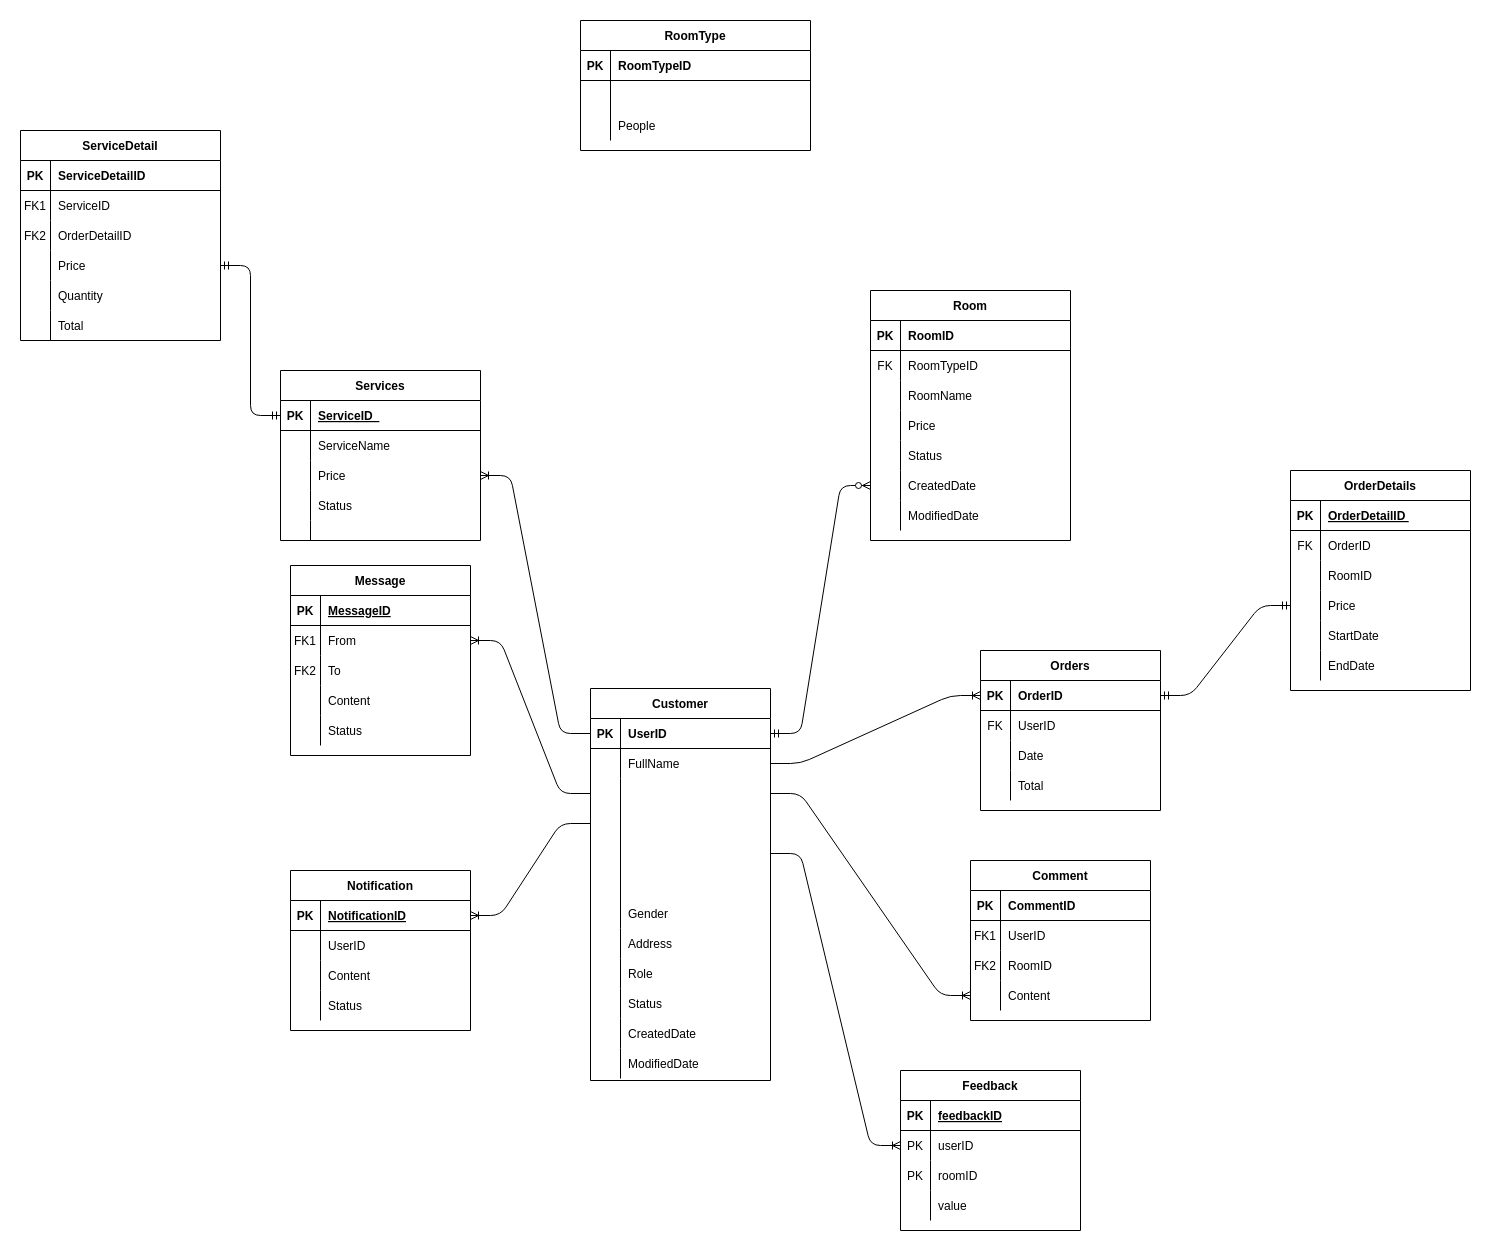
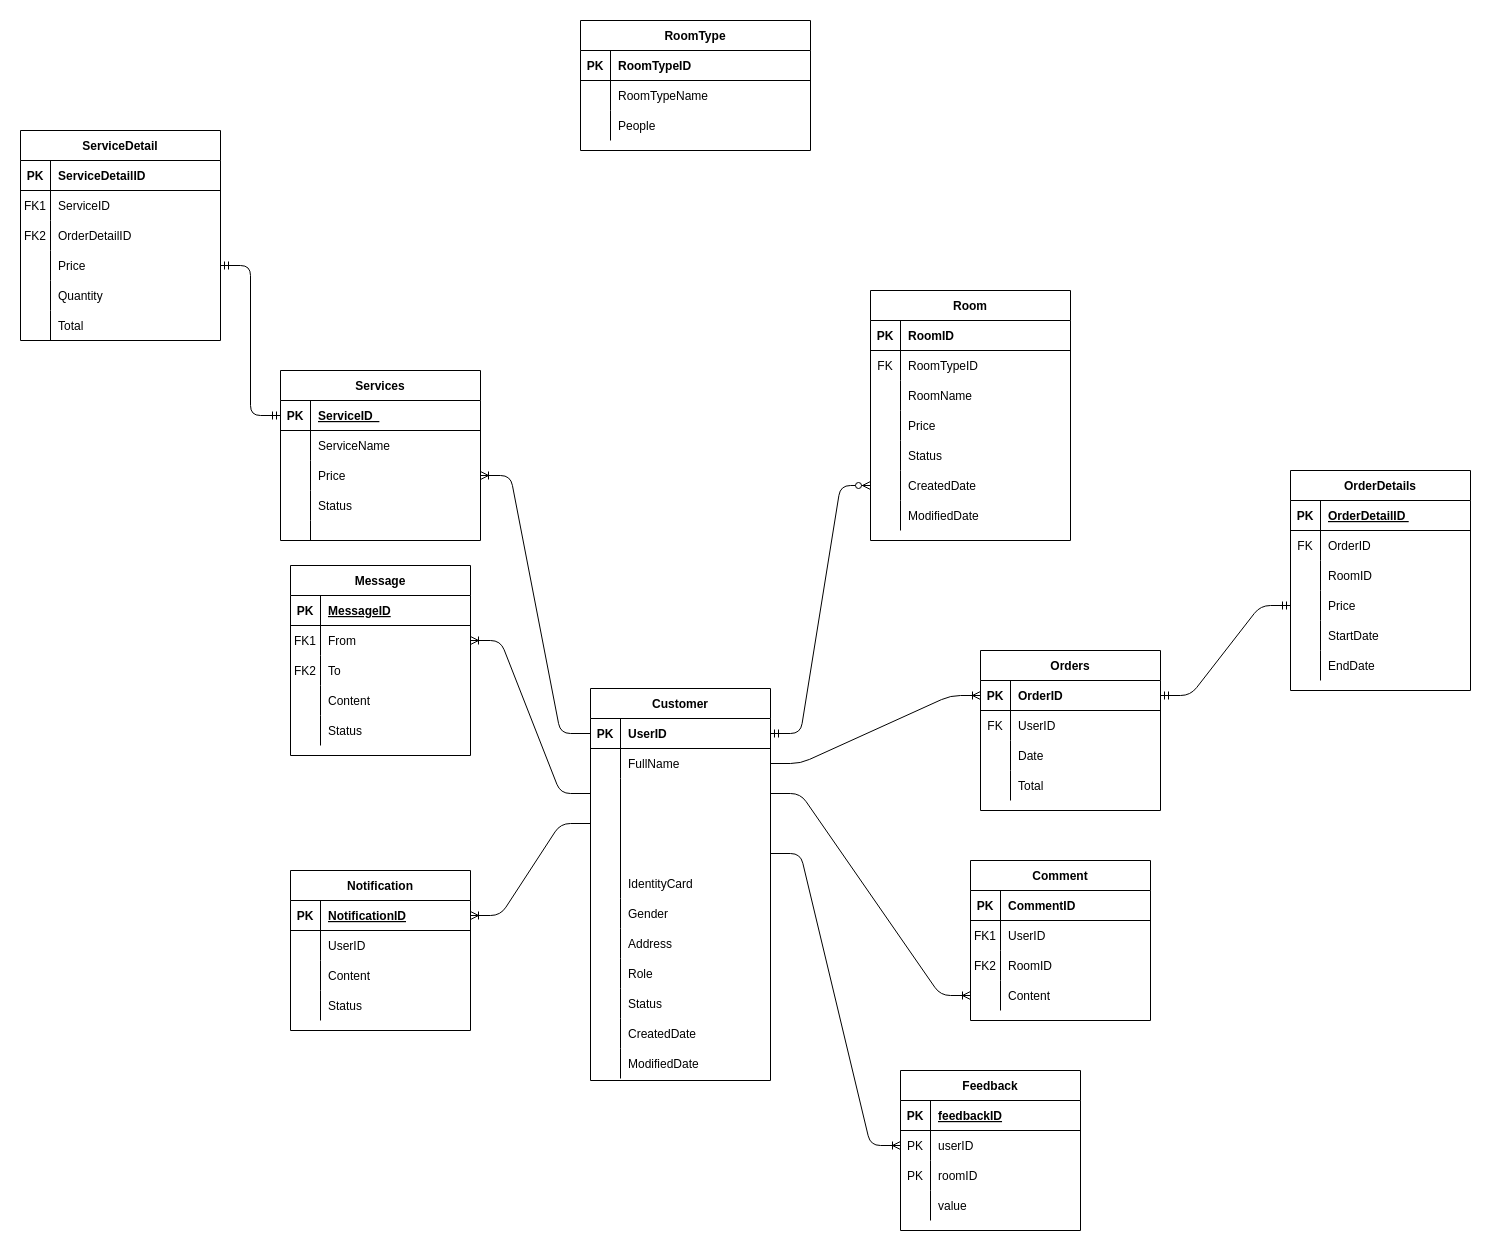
node "RoomTypeName": added
node "IdentityCard": added
